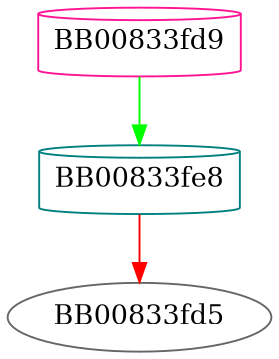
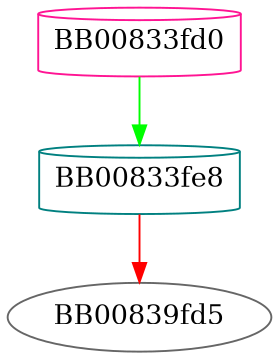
node "BB00833fd9": label "BB00833fd9" -> "BB00833fd0"
node "BB00833fd5": label "BB00833fd5" -> "BB00839fd5"
